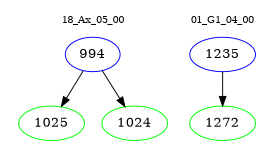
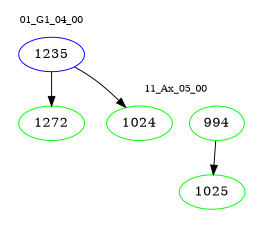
cluster "18_Ax_05_00": label "18_Ax_05_00" -> "11_Ax_05_00"
node "994": color blue -> green
edge "994" -> "1024": now "1235" -> "1024"
